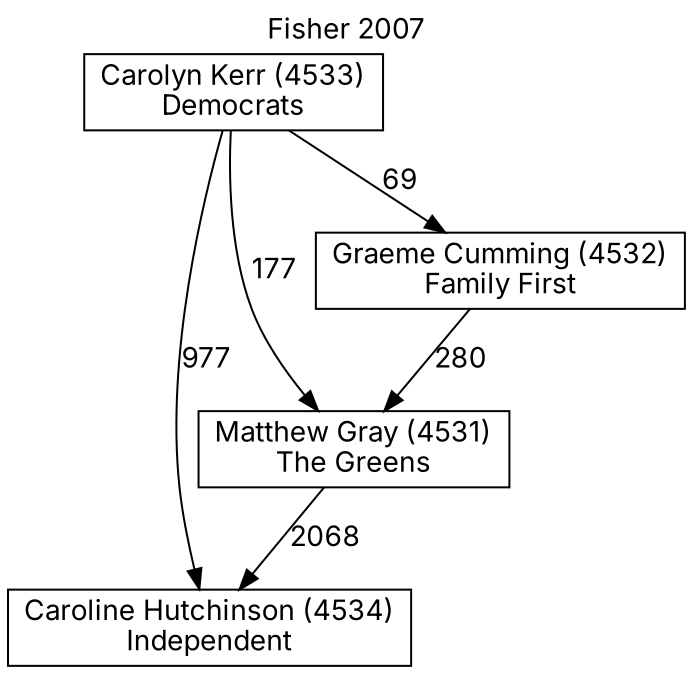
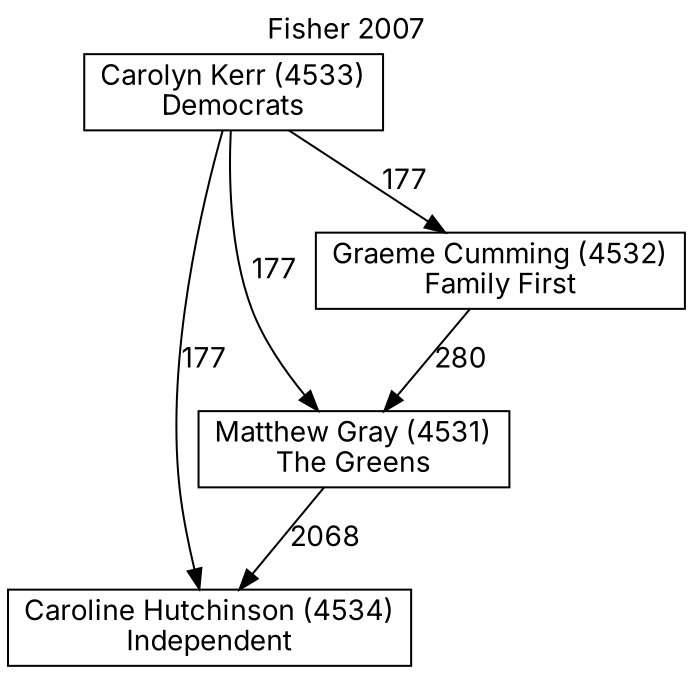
edge "Carolyn Kerr (4533) Democrats" -> "Graeme Cumming (4532) Family First": label "69" -> "177"
edge "Carolyn Kerr (4533) Democrats" -> "Caroline Hutchinson (4534) Independent": label "977" -> "177"
